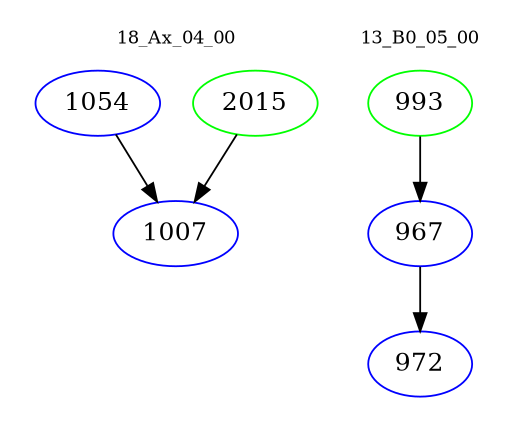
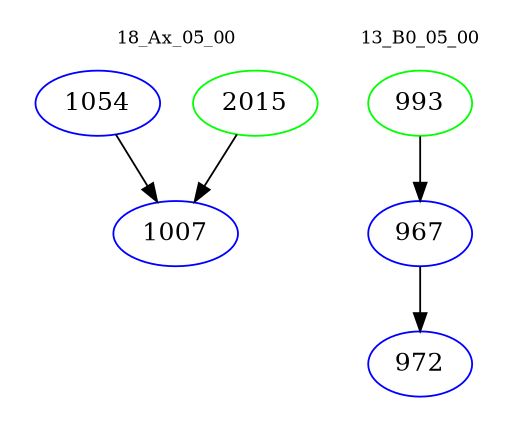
cluster "18_Ax_04_00": label "18_Ax_04_00" -> "18_Ax_05_00"
